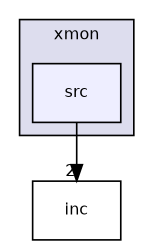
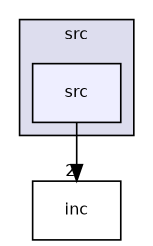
cluster "xmon": label "xmon" -> "src"
